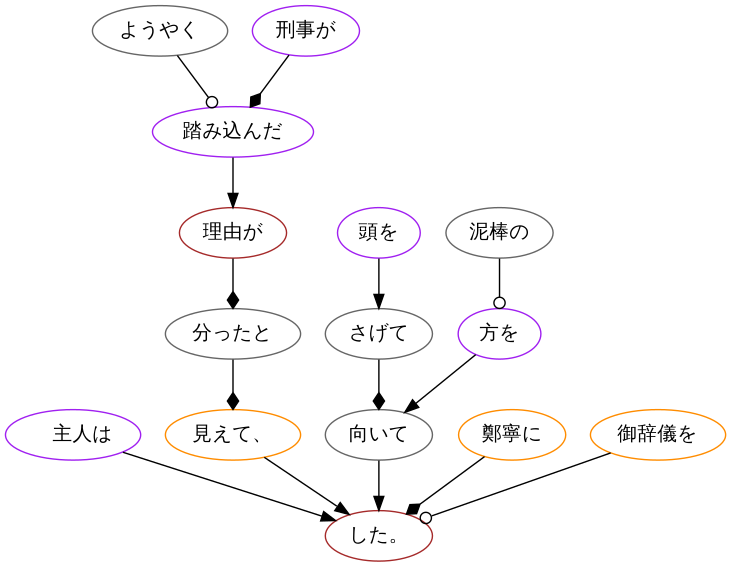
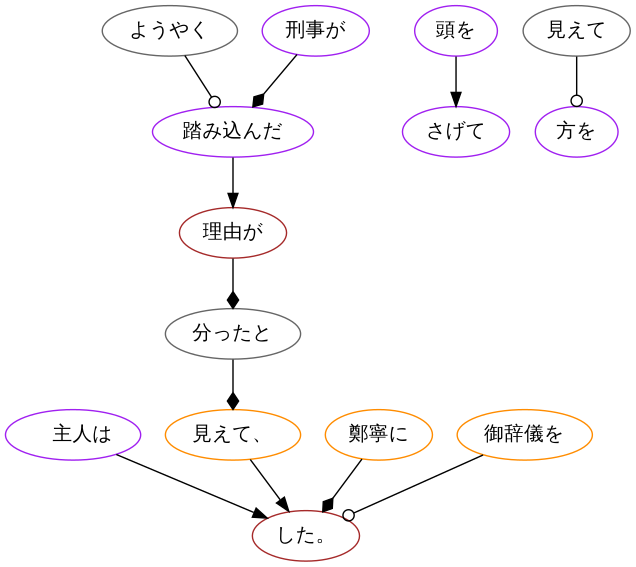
node "泥棒の": label "泥棒の" -> "見えて"
node "さげて": color gray40 -> purple
node "向いて": removed
